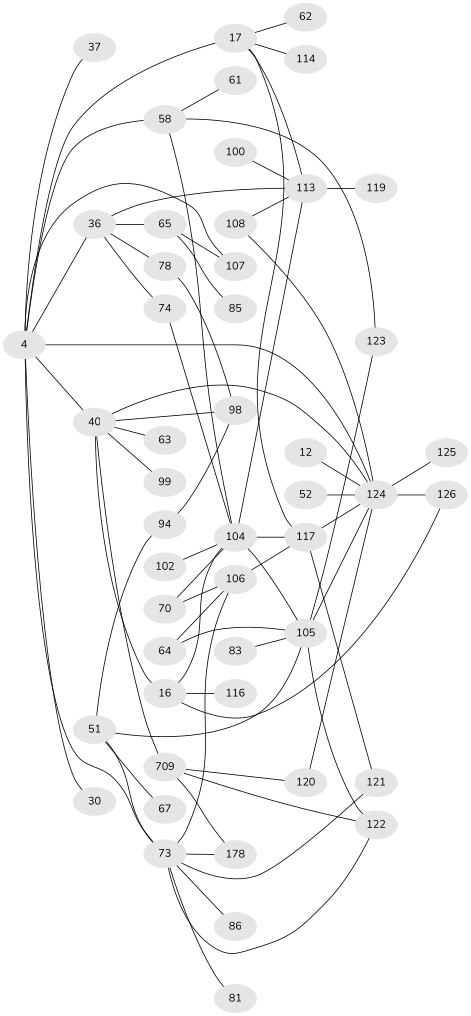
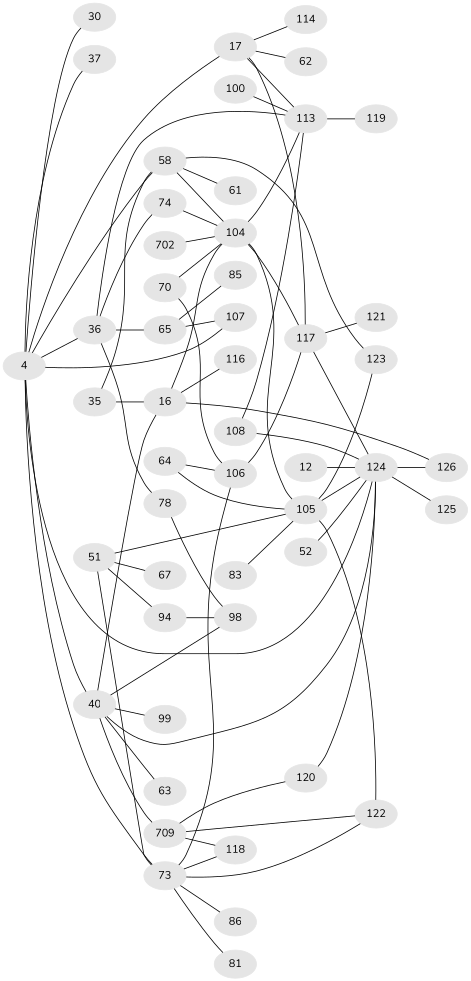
node "35": added
node "102": label "102" -> "702"
node "178": label "178" -> "118"
edge "121" -- "73": removed
